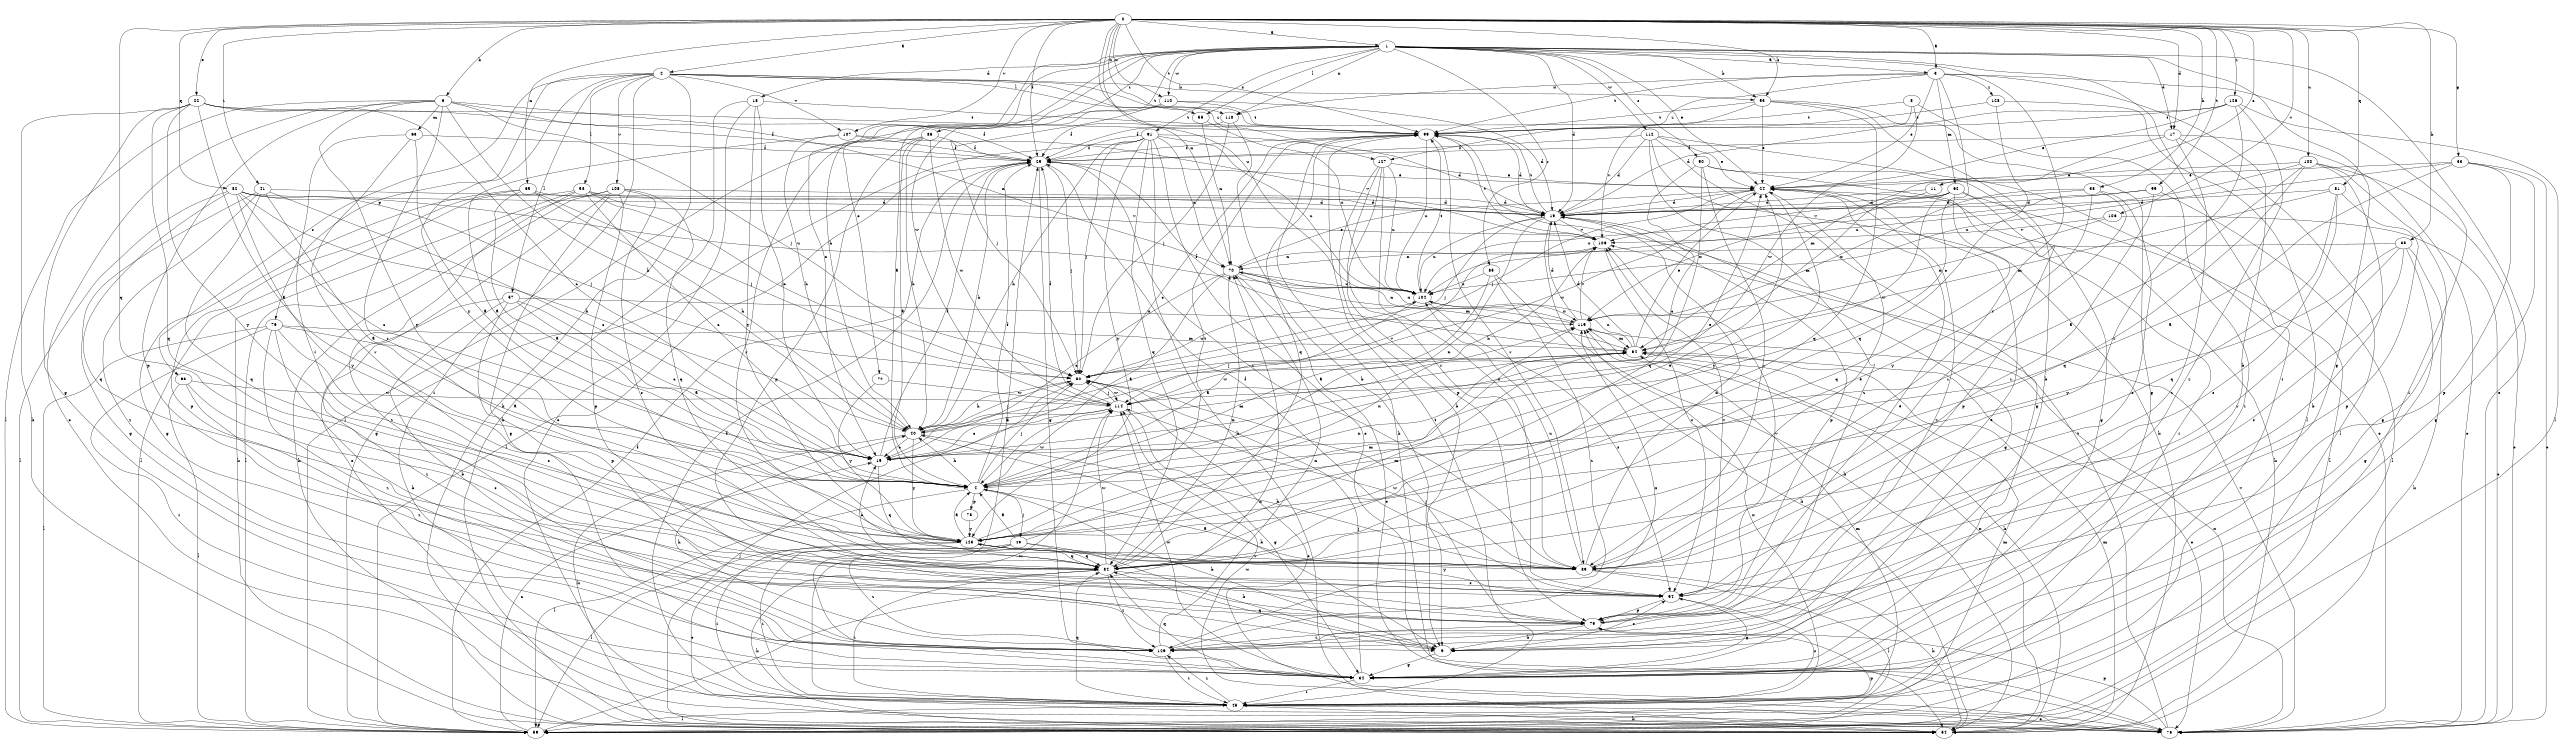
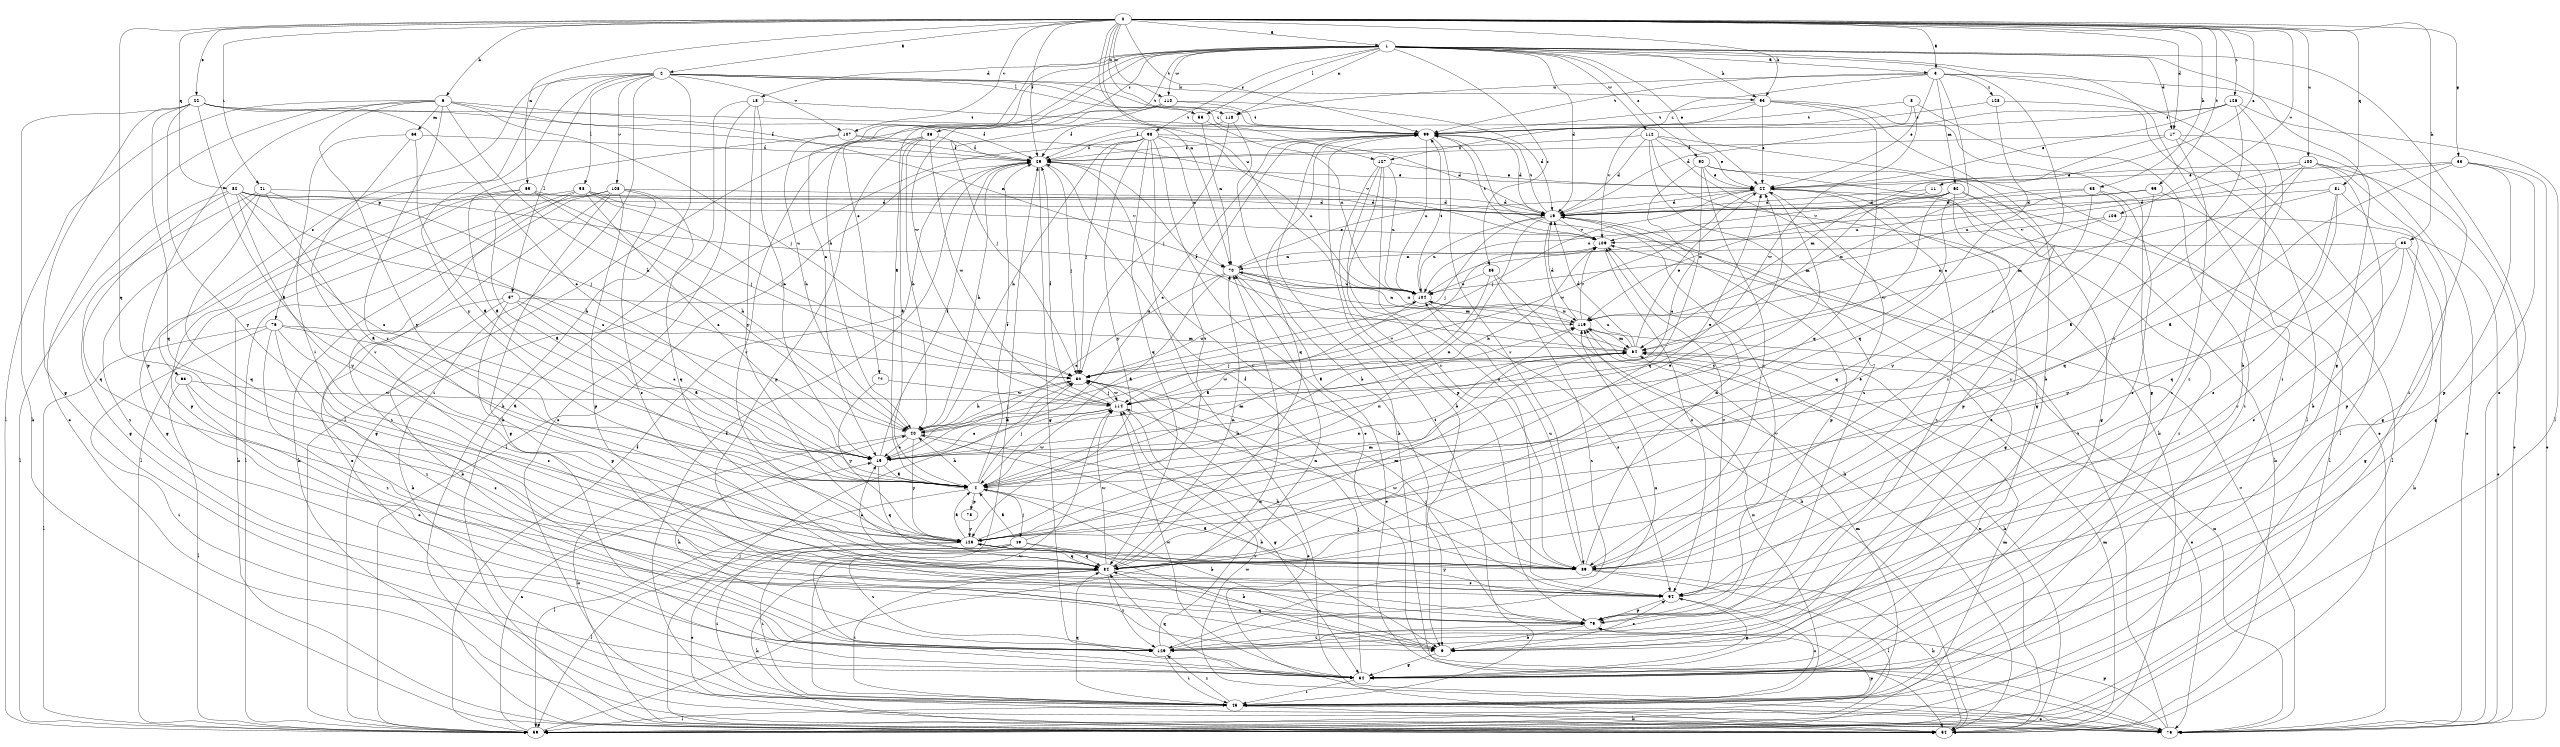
node "91": label "91" -> "98"
edge "79" -> "24": now "90" -> "24"
edge "15" -> "4": added, label "a"
edge "93" -> "129": label "z" -> "o"
